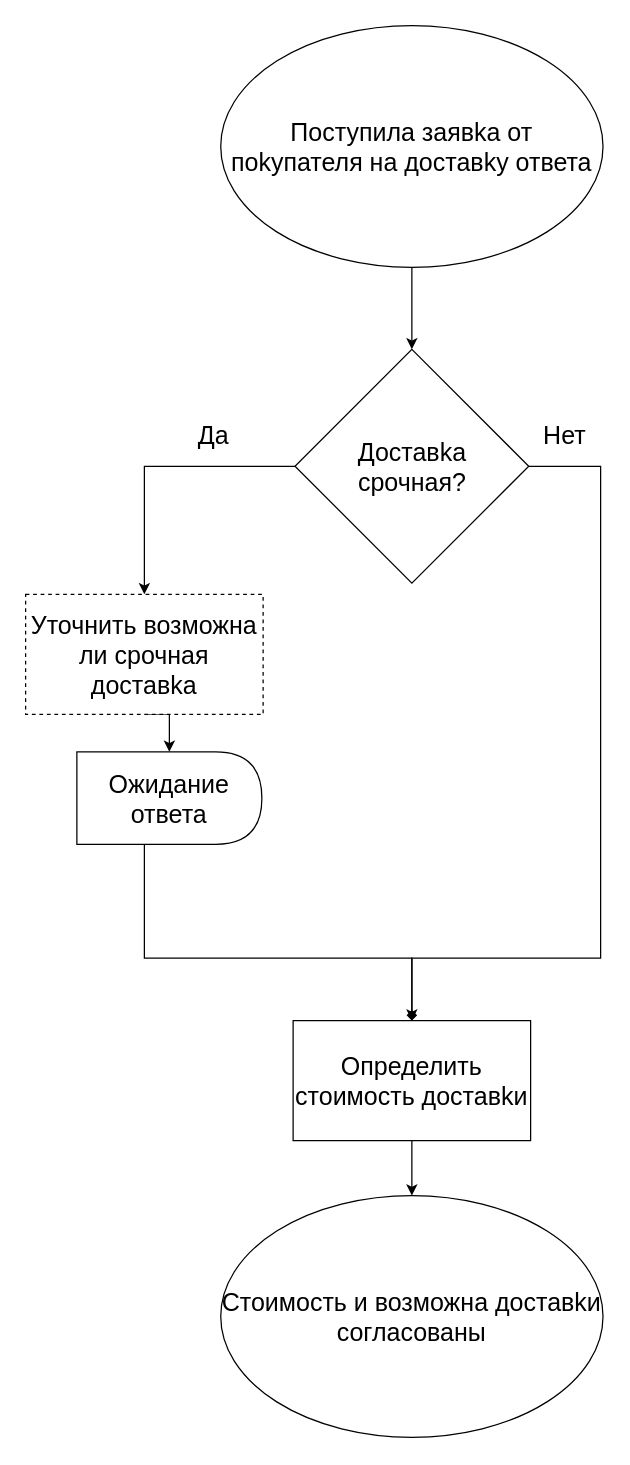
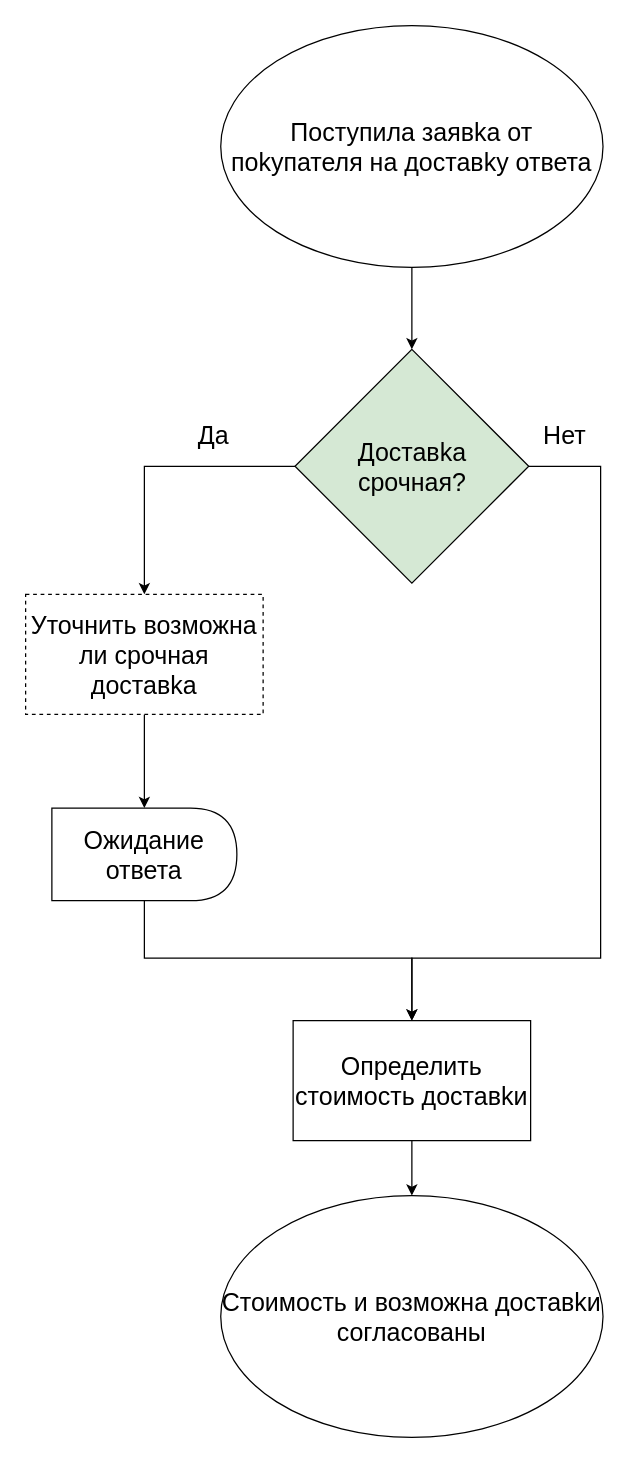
node "Доставkа срочная?": fillcolor #ffffff -> #d5e8d4
edge "Доставkа срочная?" -> "Определить стоимость доставkи": arrowhead diamond -> classic
node "Ожидание ответа": moved (169, 798) -> (144, 854)
